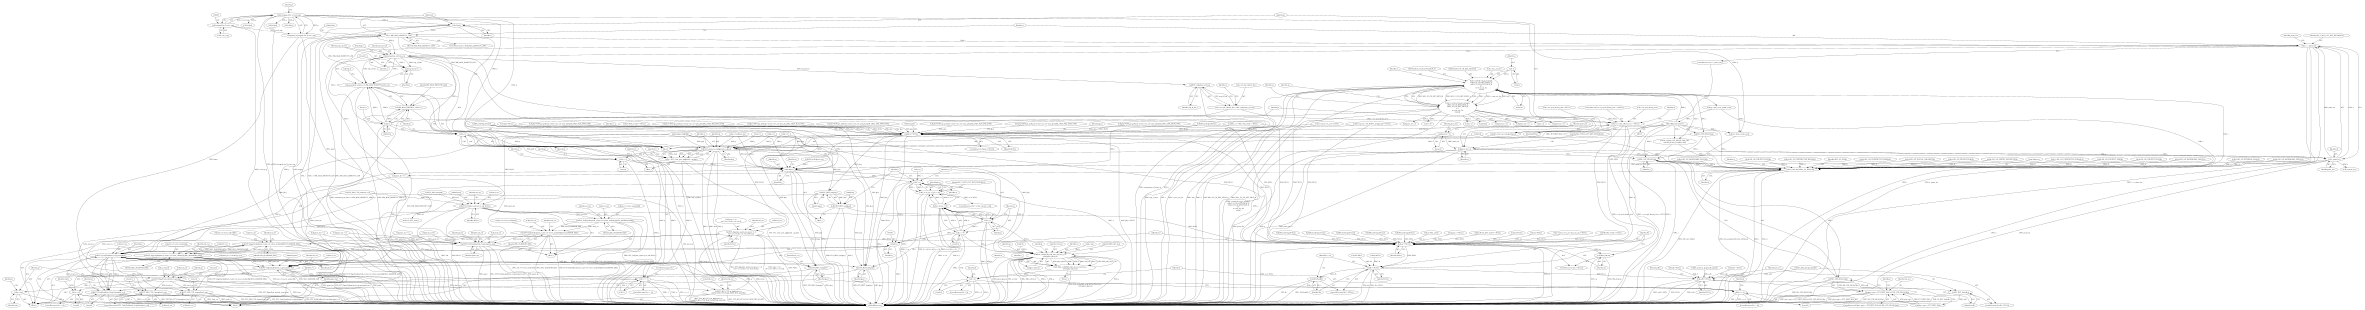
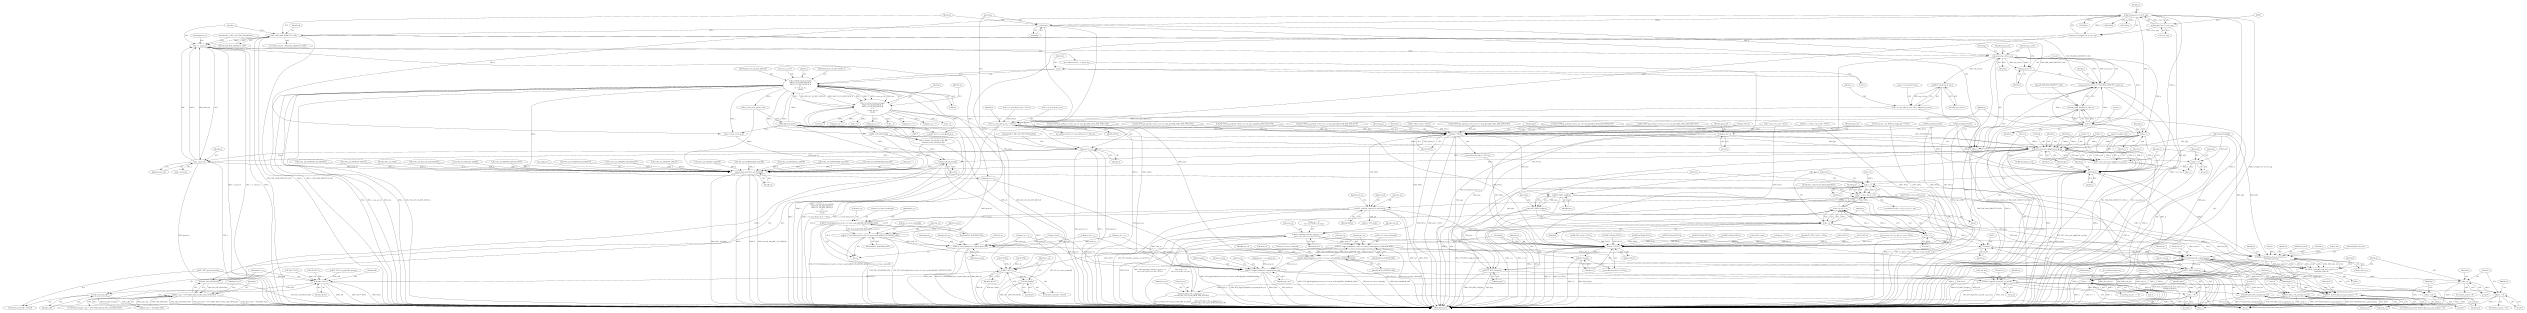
edge "(ControlStructure,if (s->ctx->psk_identity_hint == NULL))" -> "(Call,s->ctx->psk_identity_hint == NULL)": reversed
edge "(Call,pkey != NULL)" -> "(Call,rsa != NULL)": now "(ControlStructure,if (pkey != NULL))" -> "(Call,rsa != NULL)"
edge "(Call,&md)" -> "(Call,ssl3_send_alert(s,SSL3_AL_FATAL,al))": now "(Call,tls12_check_peer_sigalg(&md, s, p, pkey))" -> "(Call,ssl3_send_alert(s,SSL3_AL_FATAL,al))"
node "(Call,EVP_MD_name(md))": removed
edge "(Call,(i != n) || (n > j) || (n <= 0))" -> "(ControlStructure,if ((i != n) || (n > j) || (n <= 0)))": label "DDG: rsa != NULL" -> "AST: "
edge "(Call,EVP_DigestFinal_ex(&md_ctx,q,&size))" -> "(Call,&size)": added, label "CFG:"
node "(ControlStructure,if (rv == 0))": removed
